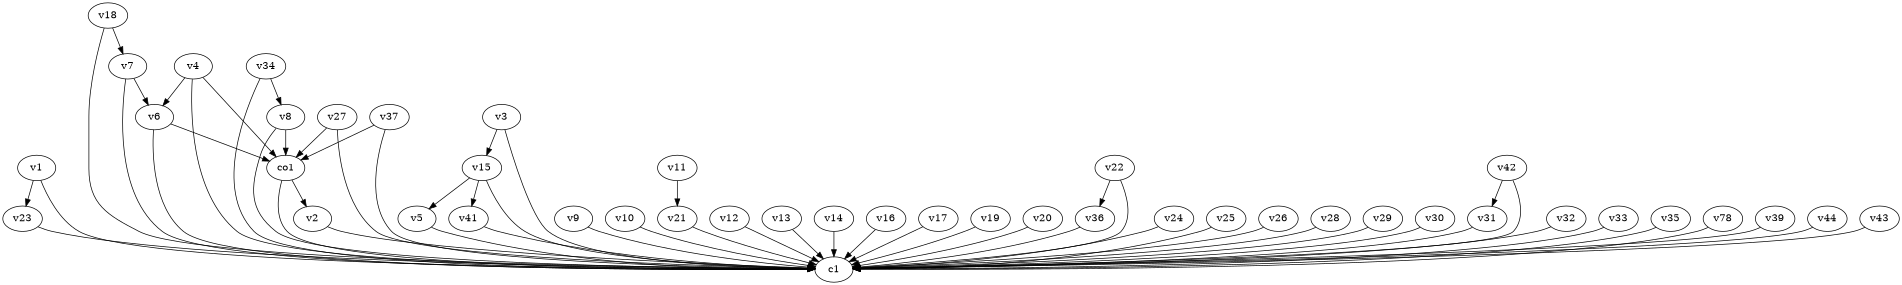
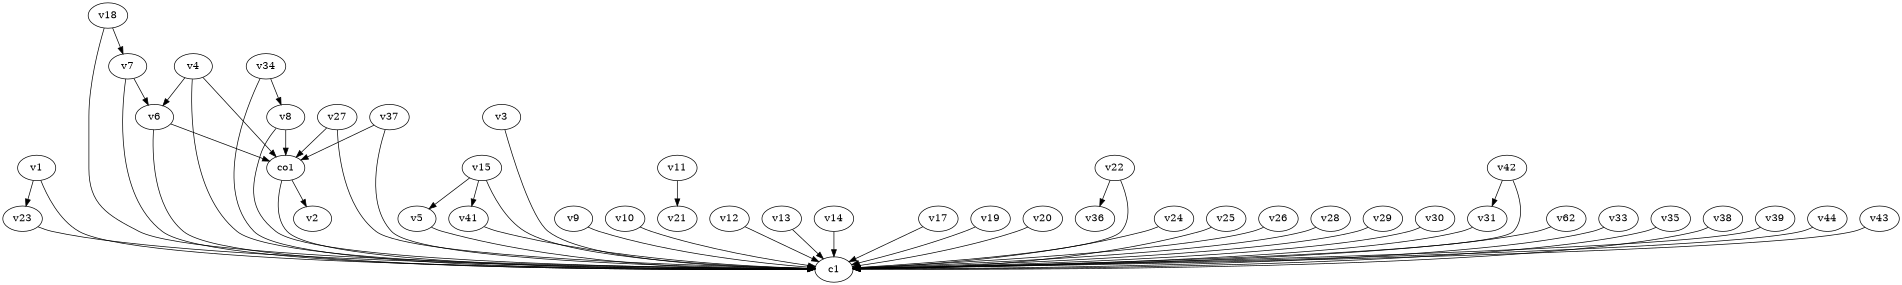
edge "v3" -> "v15": removed
node "v16": removed
node "v32": label "v32" -> "v62"
node "v78": label "v78" -> "v38"
edge "v21" -> "c1": removed
edge "v36" -> "c1": removed
edge "v2" -> "c1": removed
